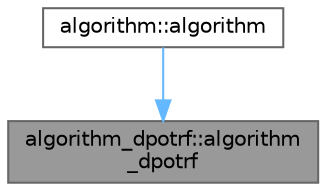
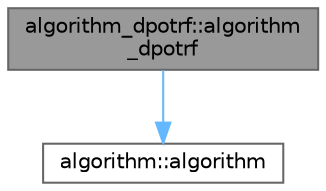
edge "algorithm::algorithm" -> "algorithm_dpotrf::algorithm _dpotrf": reversed
